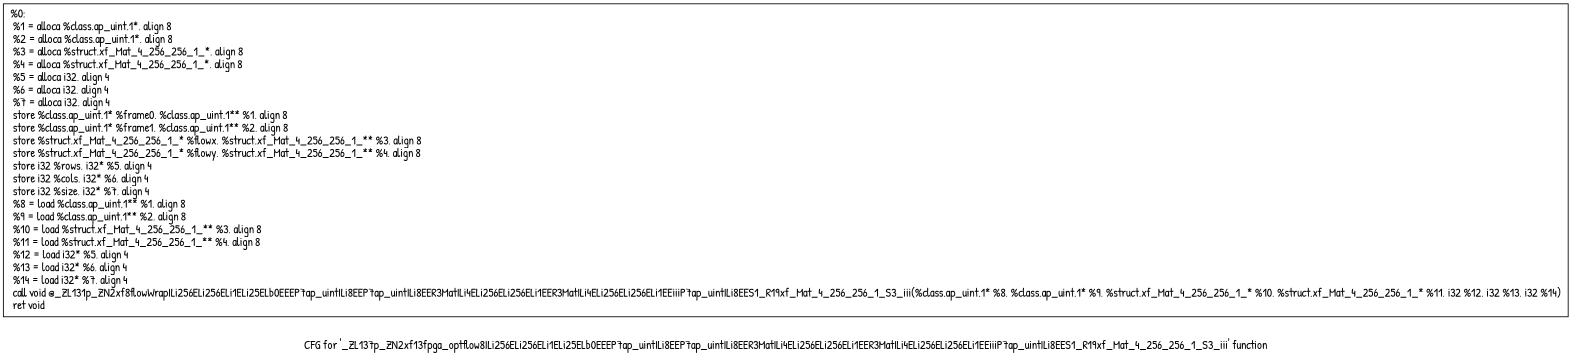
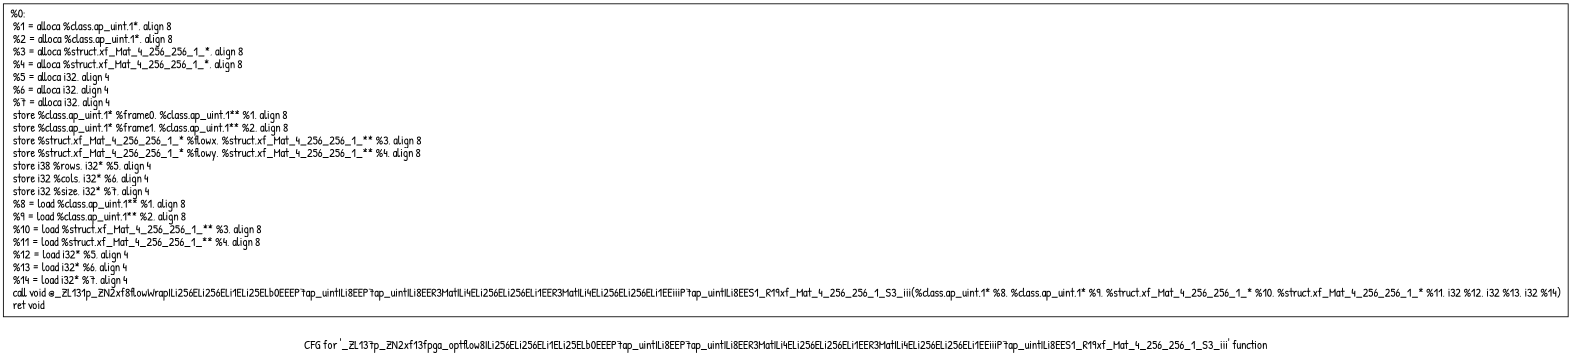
node "%0:": text "store i32 %rows, i32* %5, align 4" -> "store i38 %rows, i32* %5, align 4"
